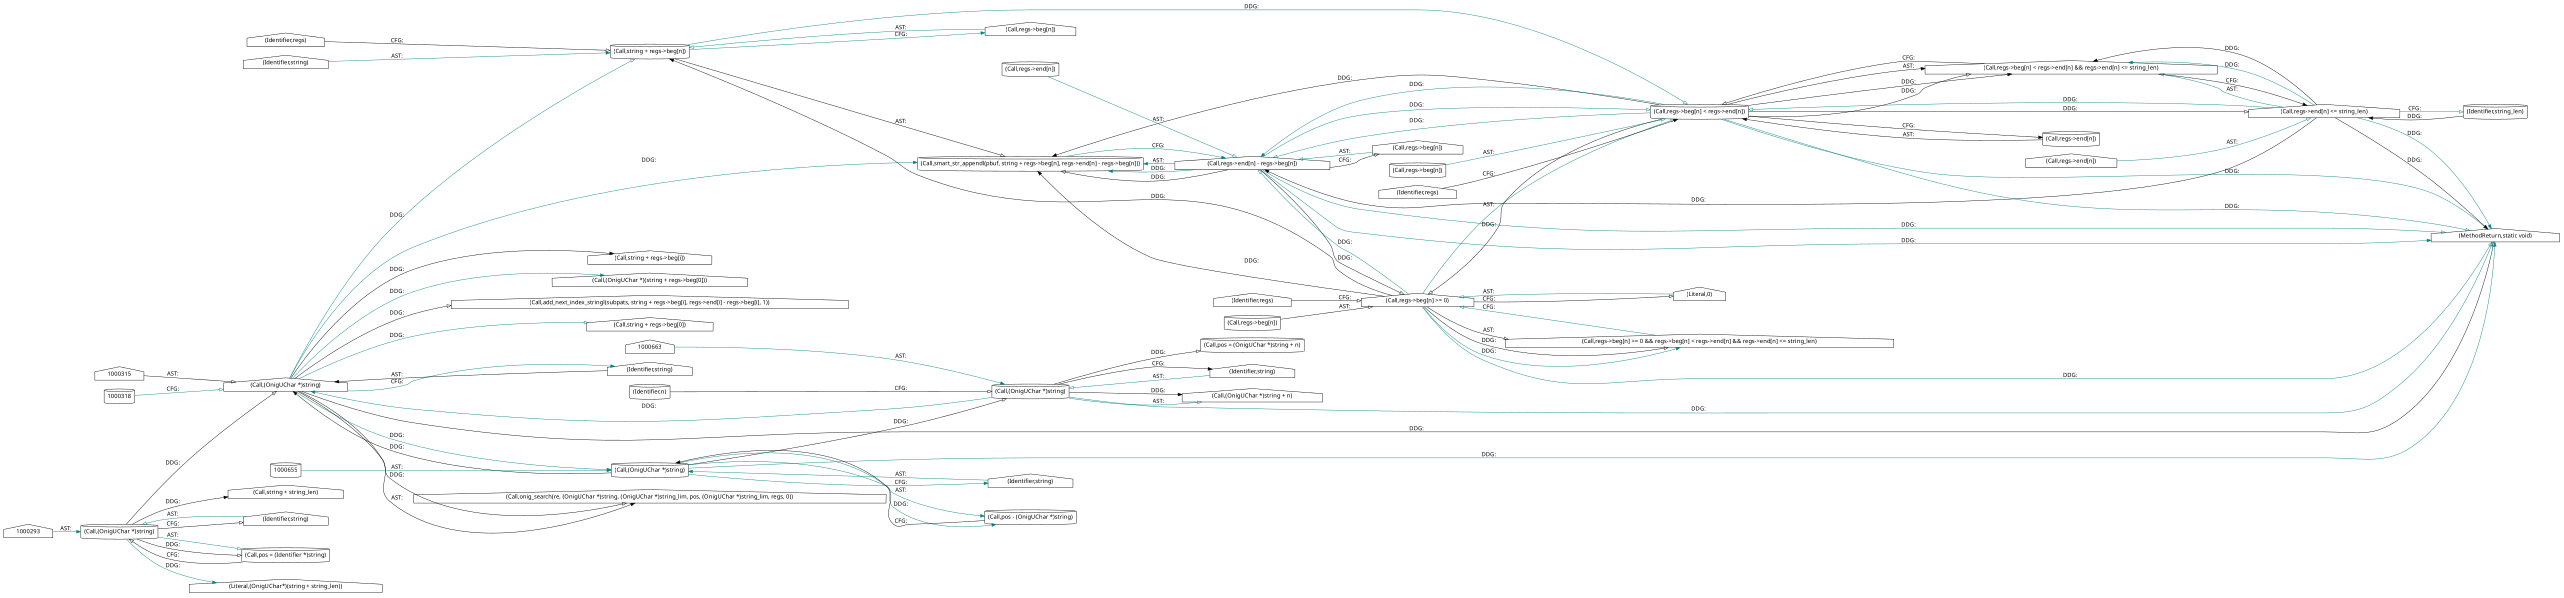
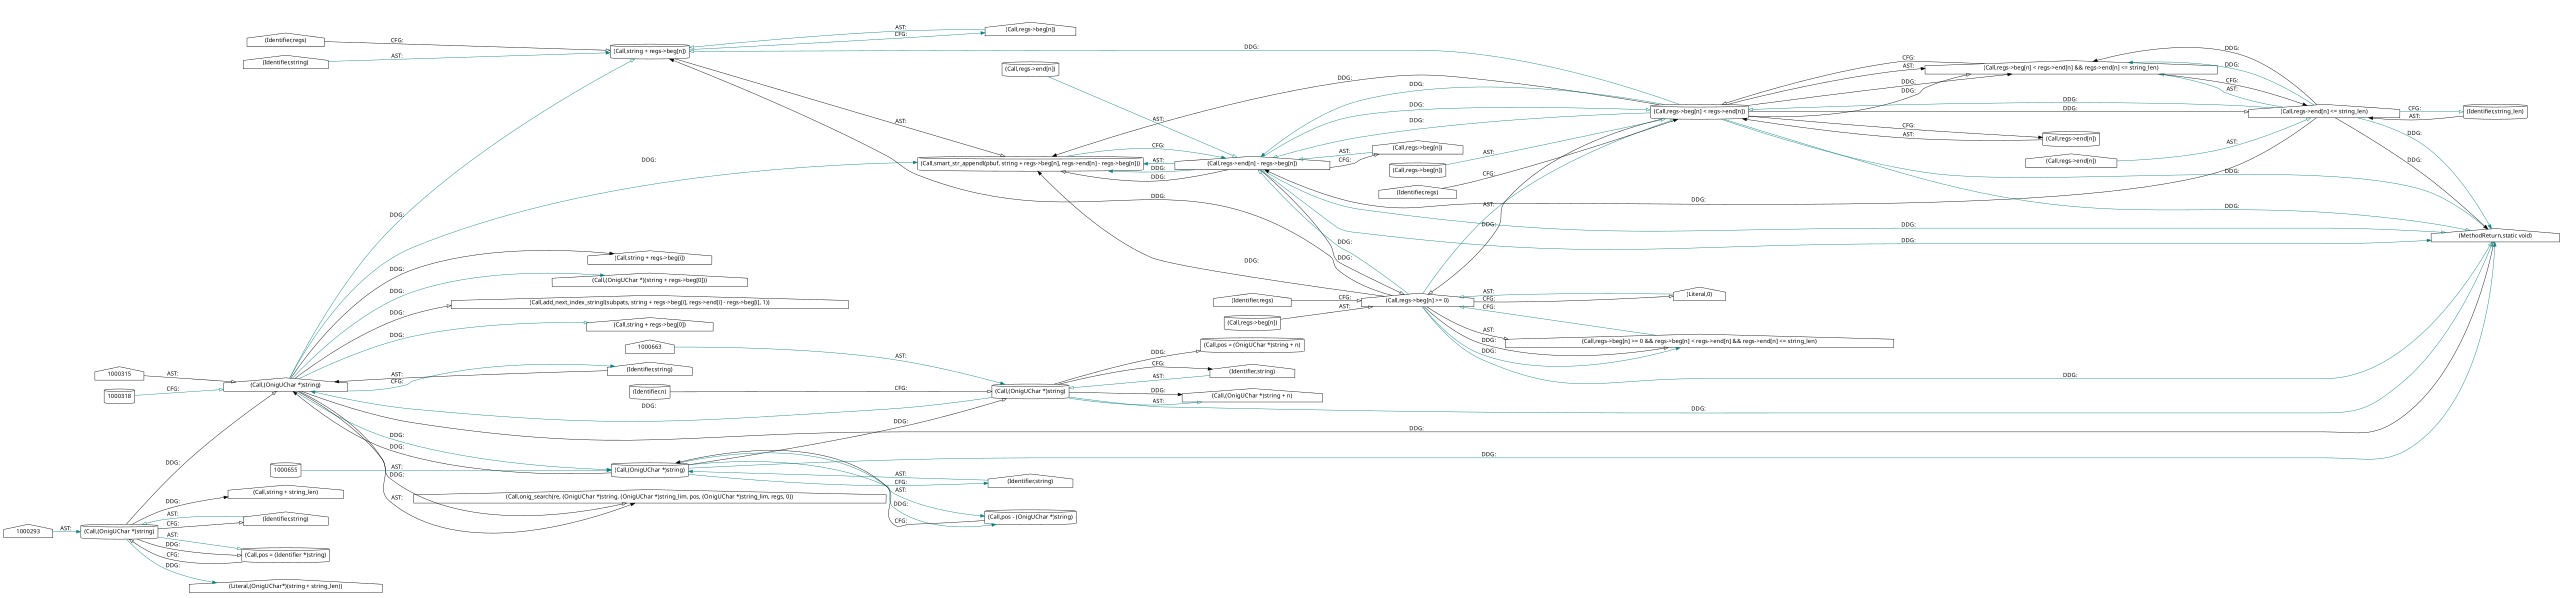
edge "(Call,string + regs->beg[n])" -> "(Call,regs->beg[n] < regs->end[n])": reversed
edge "(Identifier,string_len)" -> "(Call,regs->end[n] <= string_len)": label "DDG: " -> "AST: "
